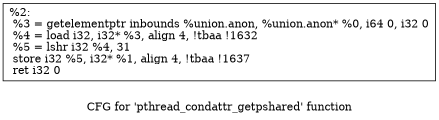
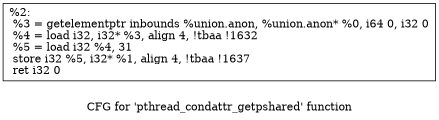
node "%2:": text "%5 = lshr i32 %4, 31" -> "%5 = load i32 %4, 31"
